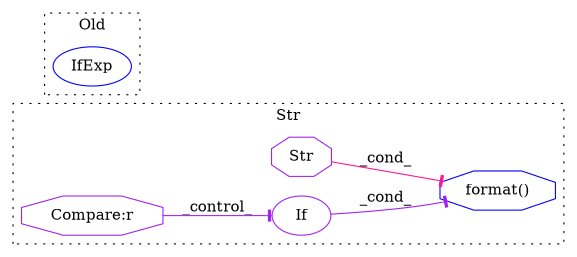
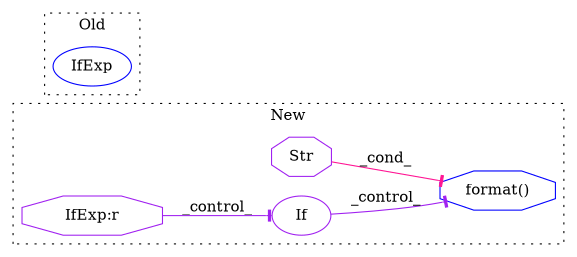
cluster "Str": label "Str" -> "New"
edge "If" -> "format()": label "_cond_" -> "_control_"
node "Compare:r": label "Compare:r" -> "IfExp:r"
